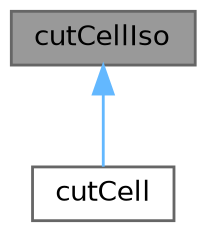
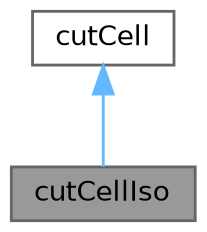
edge "cutCell" -> "cutCellIso": reversed
